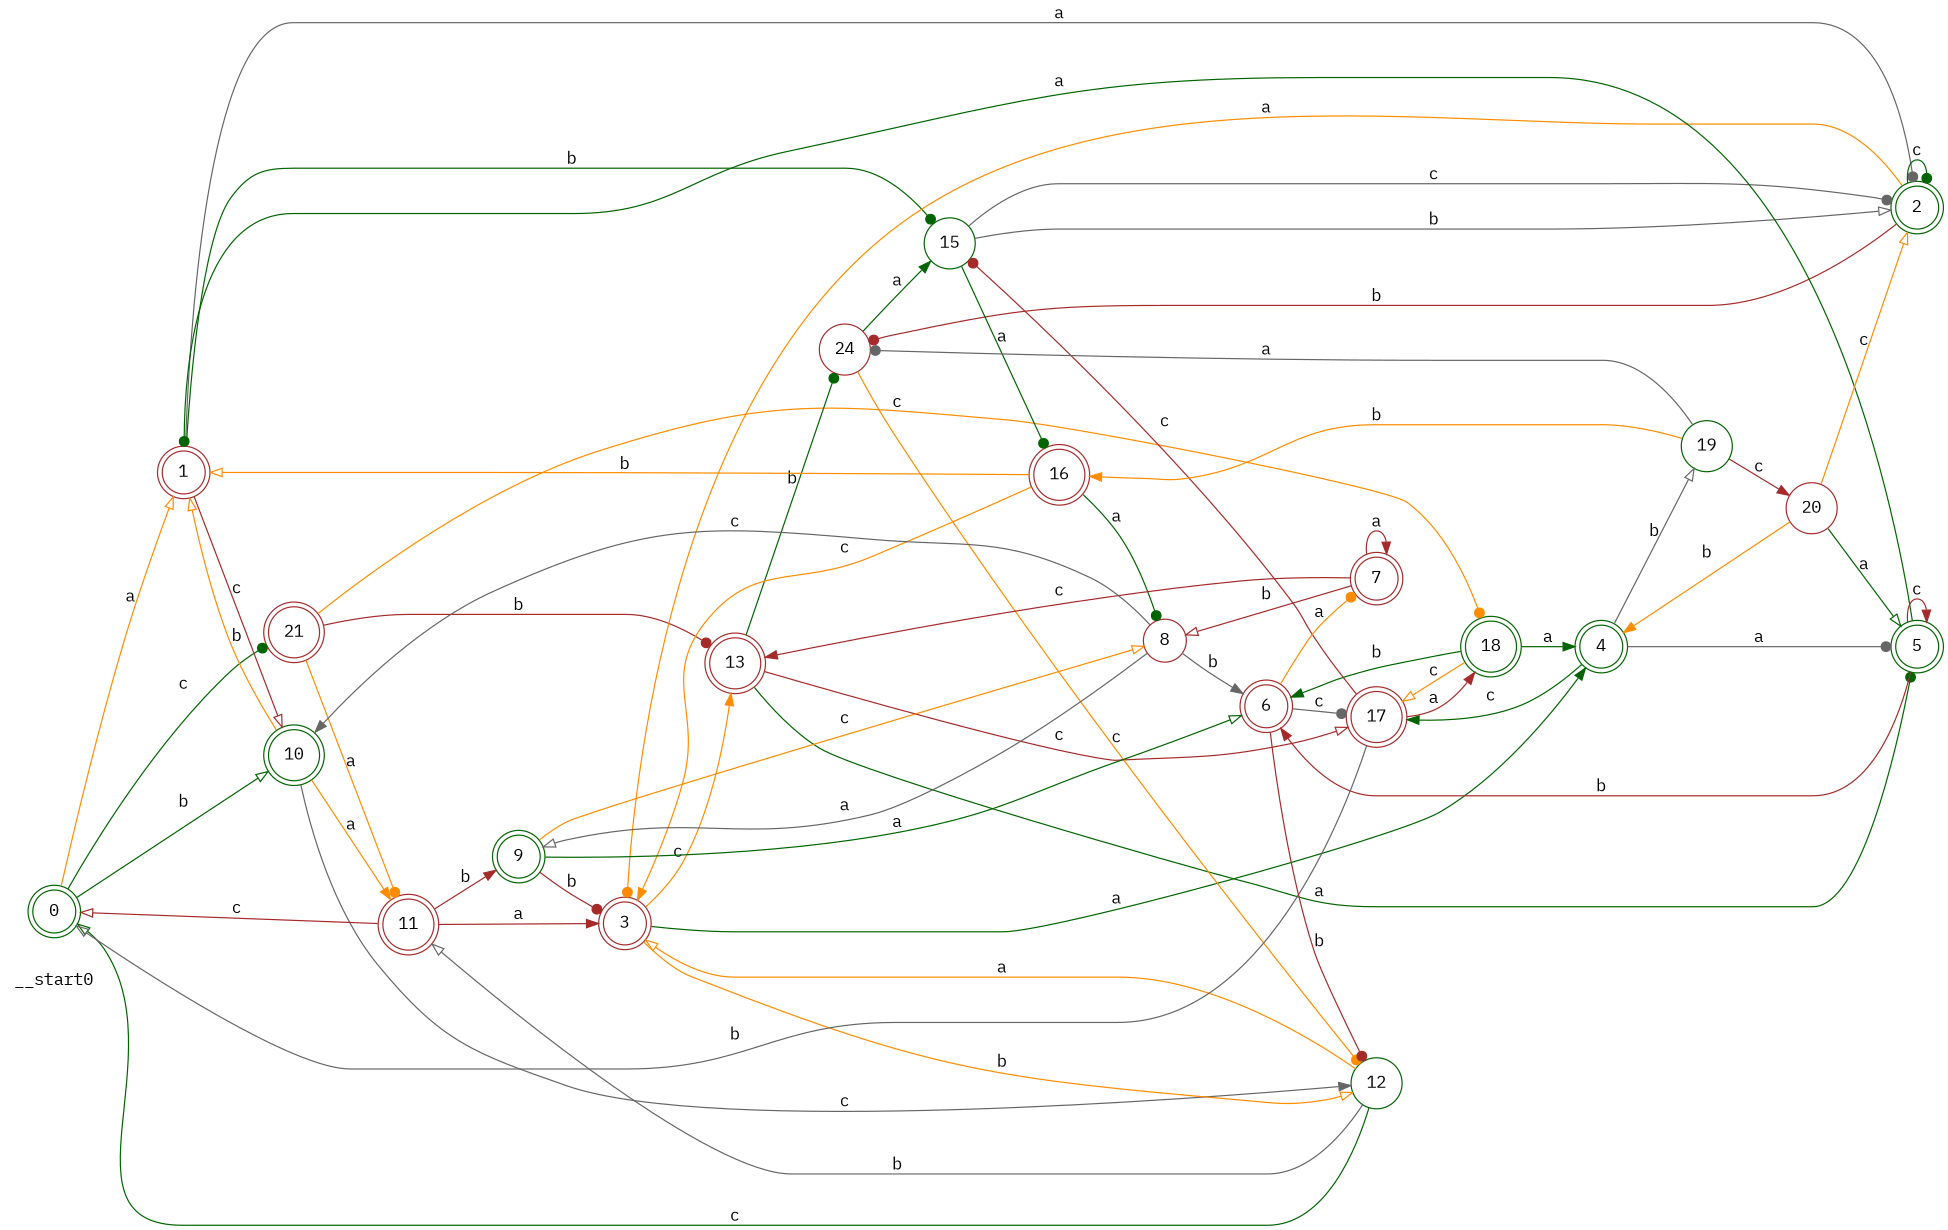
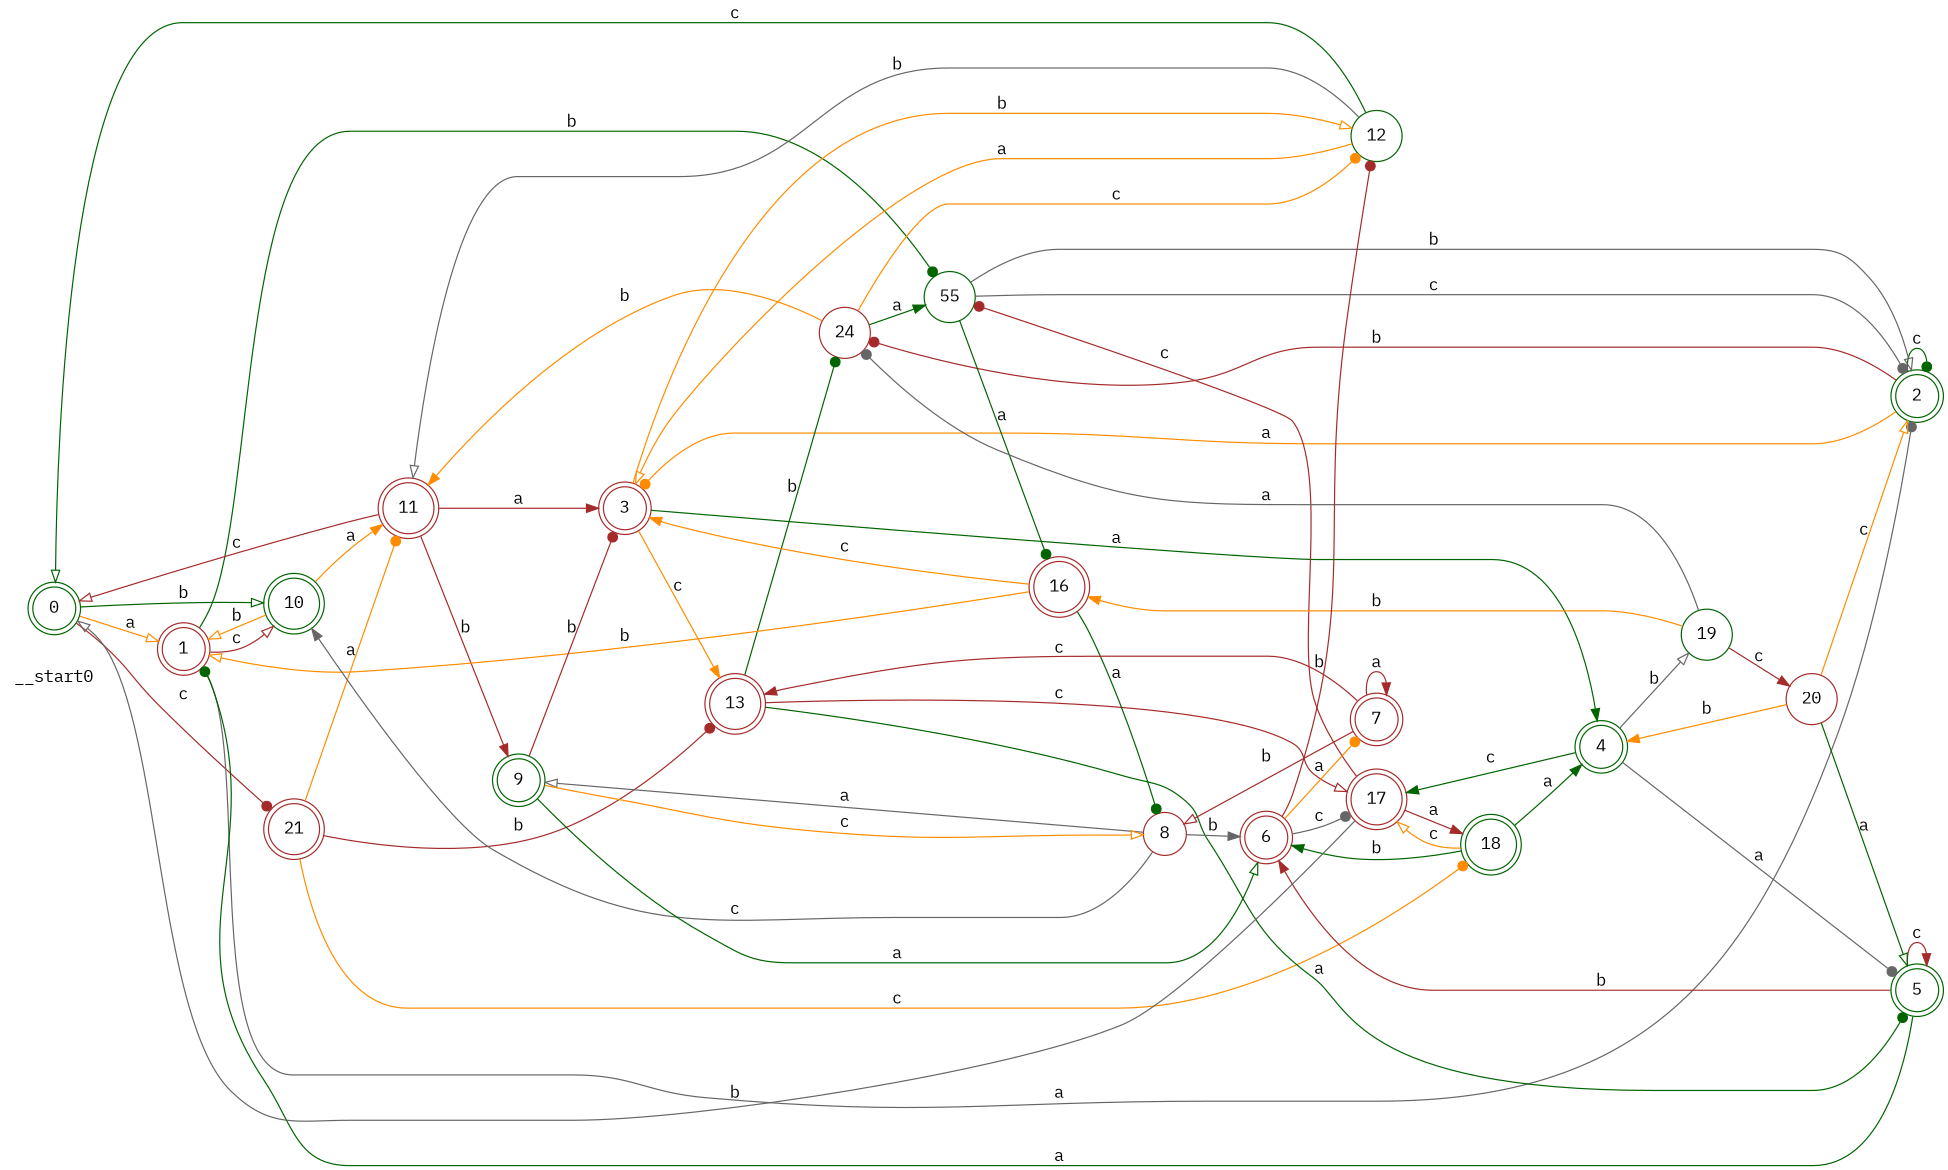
node "15": label "15" -> "55"
edge "24" -> "11": added, label "b"
edge "0" -> "21": color darkgreen -> brown
edge "10" -> "12": removed, label "c"
